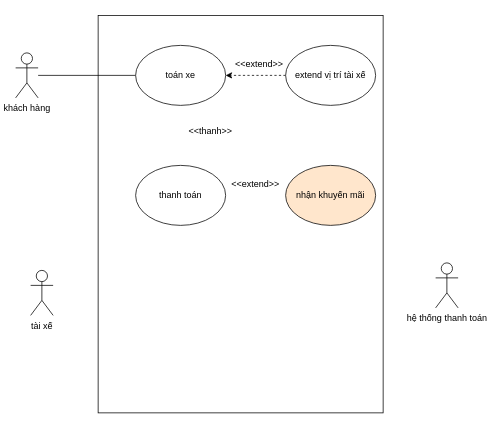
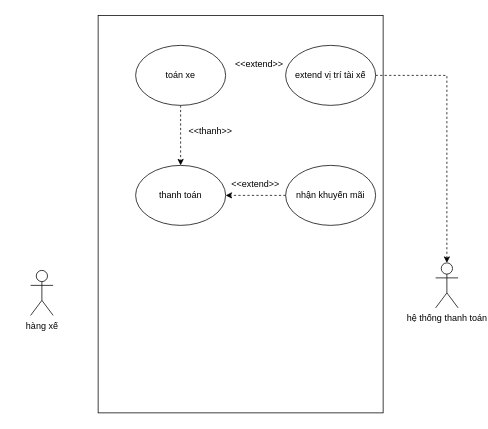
node "khách hàng": removed
edge "khách hàng" -- "toán xe": removed
edge "extend vị trí tài xế" -> "toán xe": now "extend vị trí tài xế" -> "hệ thống thanh toán"
edge "toán xe" -> "thanh toán": added
edge "nhận khuyến mãi" -> "thanh toán": added
node "nhận khuyến mãi": fillcolor #ffe6cc -> #ffffff
node "tài xế": label "tài xế" -> "hàng xế"
